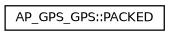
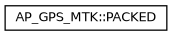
node "AP_GPS_GPS::PACKED": label "AP_GPS_GPS::PACKED" -> "AP_GPS_MTK::PACKED"
